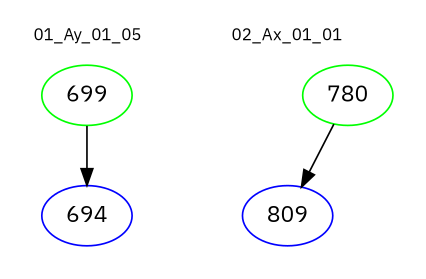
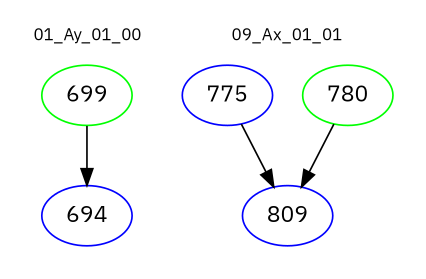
cluster "01_Ay_01_05": label "01_Ay_01_05" -> "01_Ay_01_00"
cluster "02_Ax_01_01": label "02_Ax_01_01" -> "09_Ax_01_01"
node "775": added
